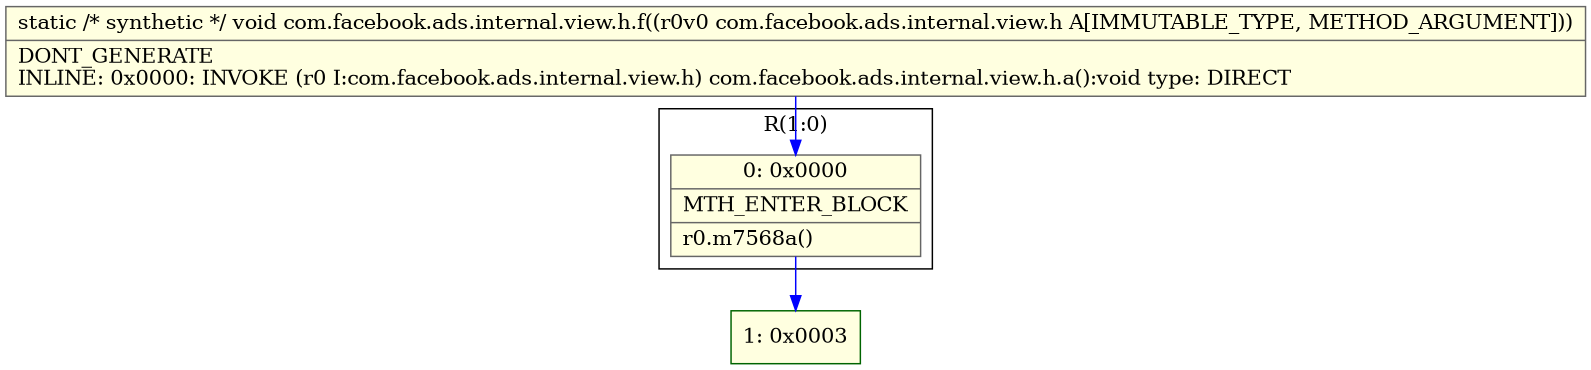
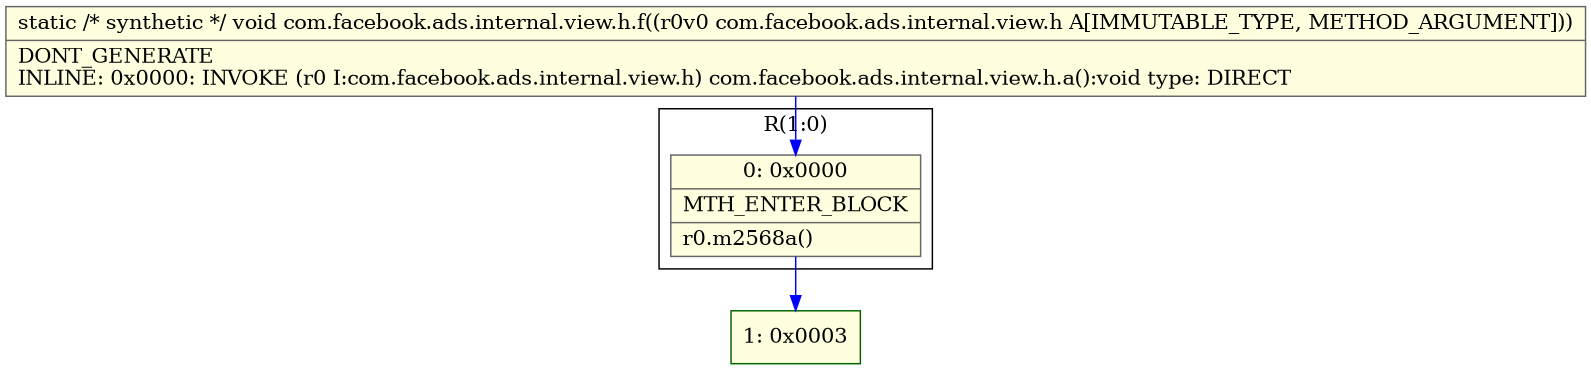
node "0: 0x0000": text "r0.m7568a()" -> "r0.m2568a()"
